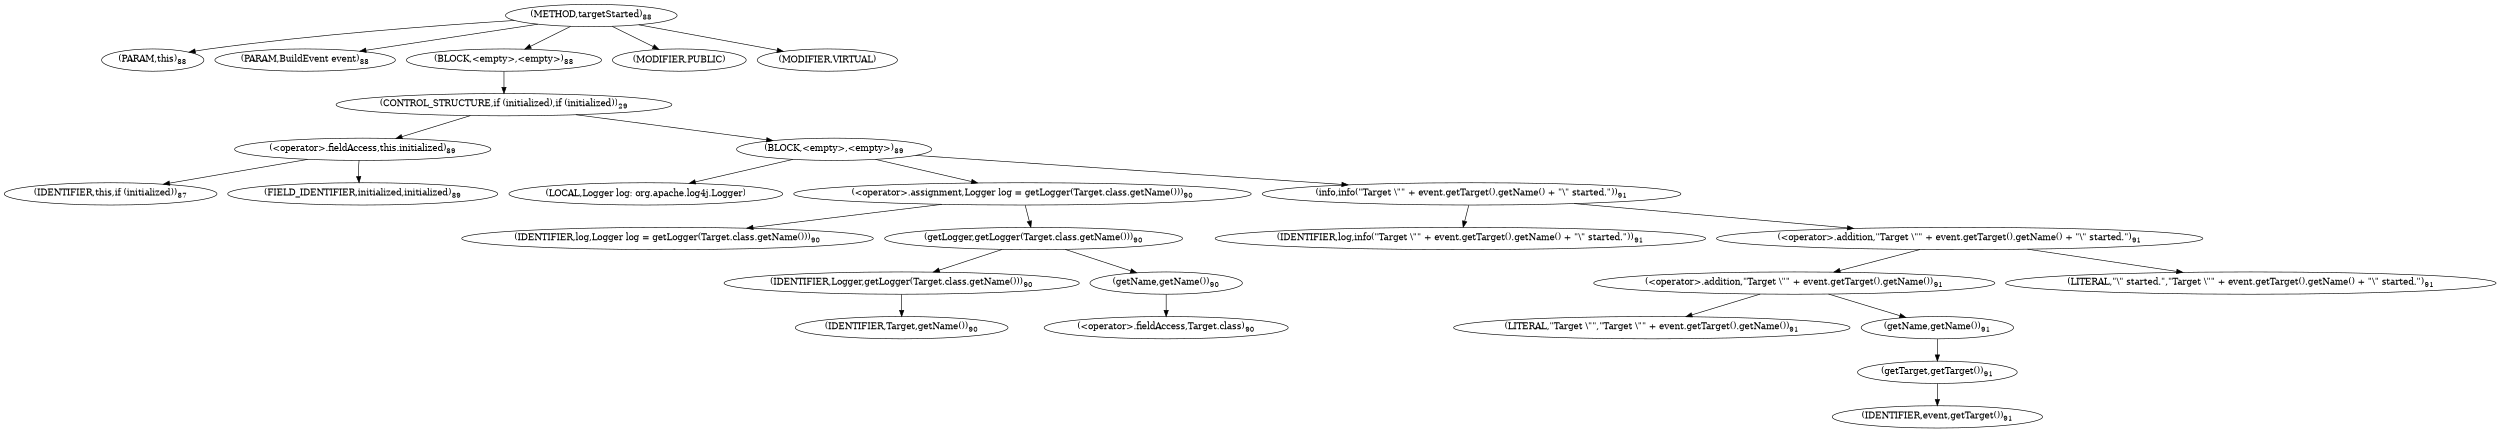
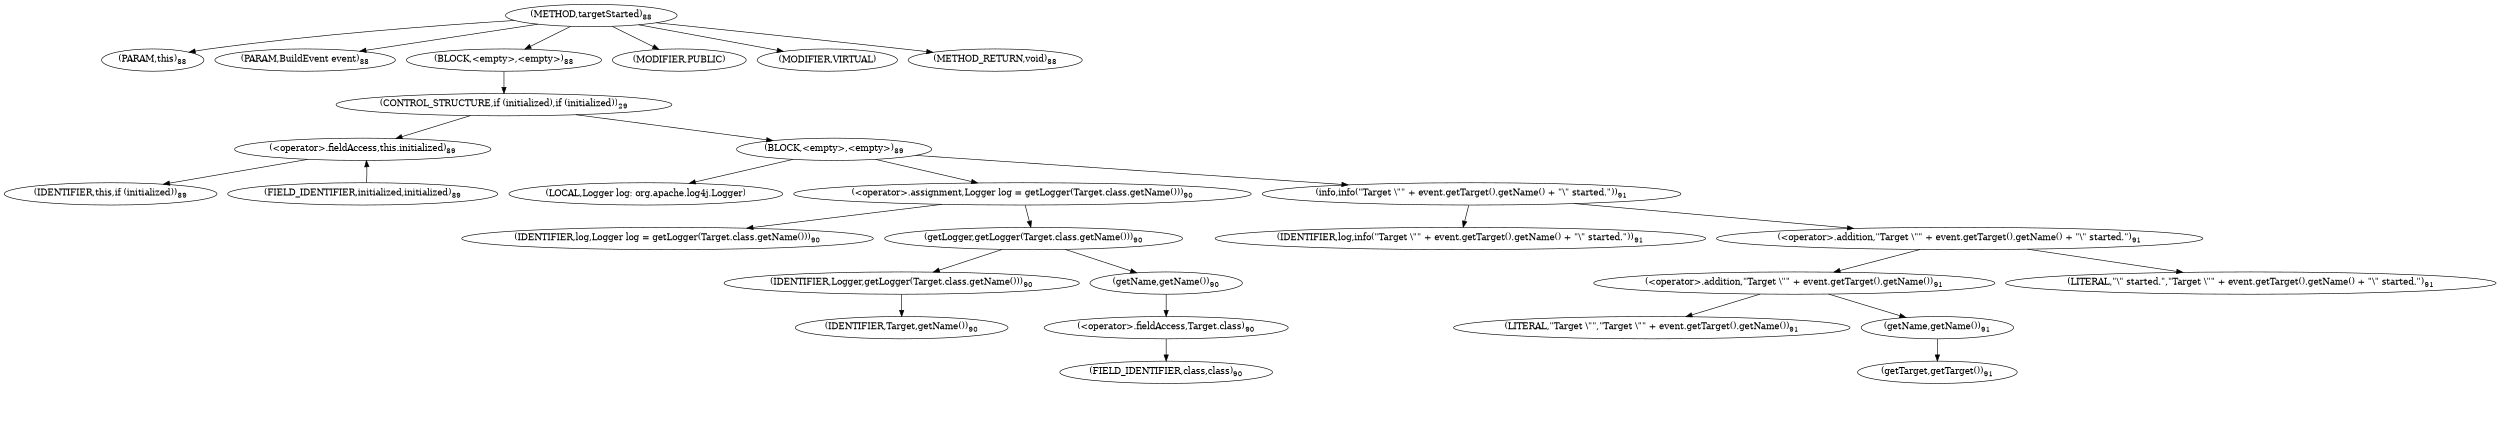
node "(METHOD_RETURN,void)": added
edge "(<operator>.fieldAccess,this.initialized)" -> "(FIELD_IDENTIFIER,initialized,initialized)": reversed
node "(IDENTIFIER,this,if (initialized))": text "87" -> "89"
node "(FIELD_IDENTIFIER,class,class)": added
node "(IDENTIFIER,event,getTarget())": removed
